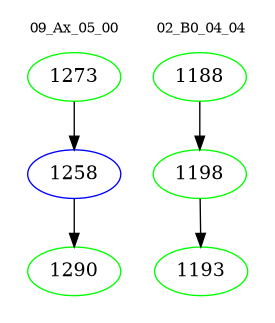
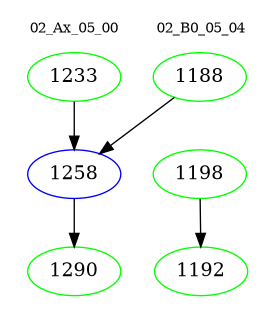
cluster "09_Ax_05_00": label "09_Ax_05_00" -> "02_Ax_05_00"
cluster "02_B0_04_04": label "02_B0_04_04" -> "02_B0_05_04"
node "1273": label "1273" -> "1233"
edge "1188" -> "1198": now "1188" -> "1258"
node "1193": label "1193" -> "1192"
